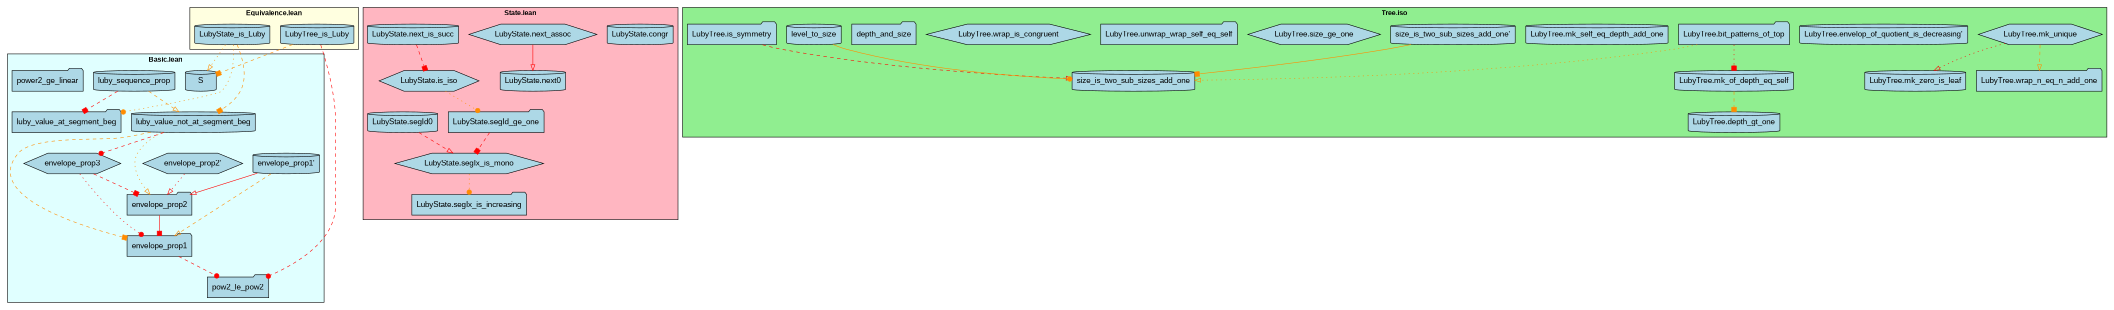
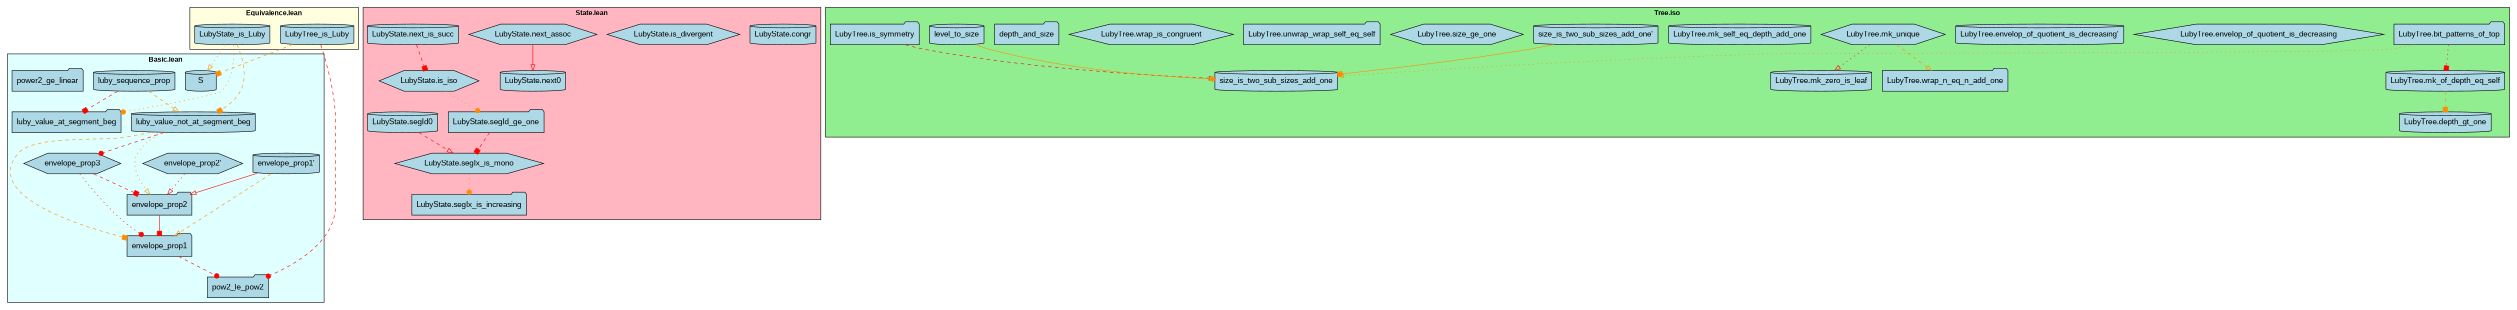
node "LubyState.is_divergent": added
node "LubyTree.envelop_of_quotient_is_decreasing": added
